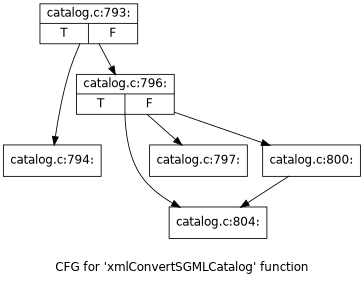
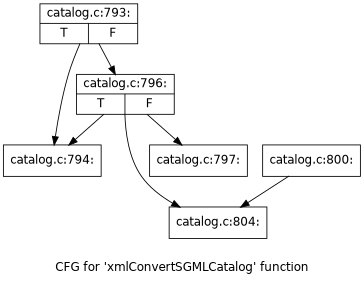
edge "catalog.c:796:" -> "catalog.c:800:": now "catalog.c:796:" -> "catalog.c:794:"
